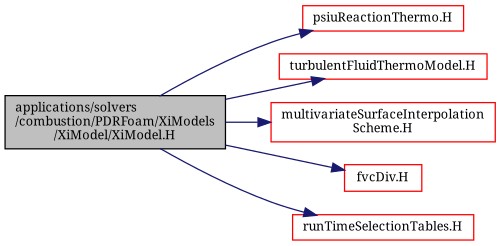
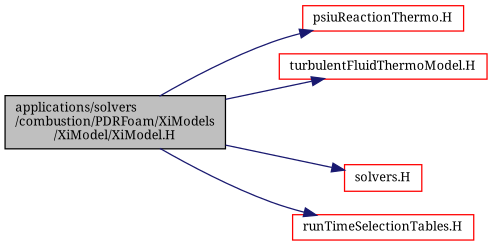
node "multivariateSurfaceInterpolation Scheme.H": removed
node "fvcDiv.H": label "fvcDiv.H" -> "solvers.H"
